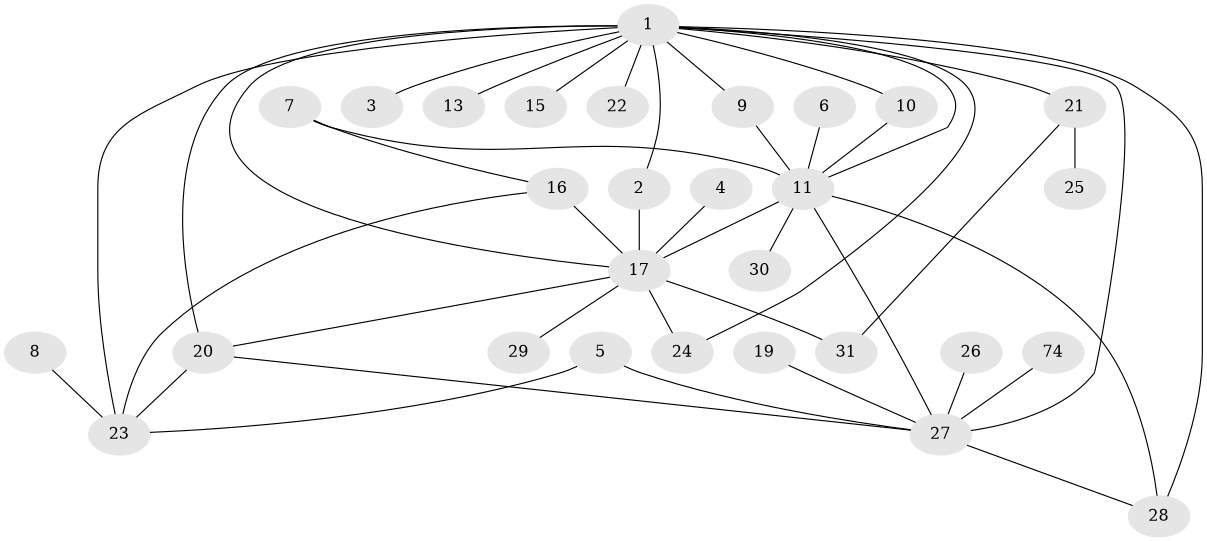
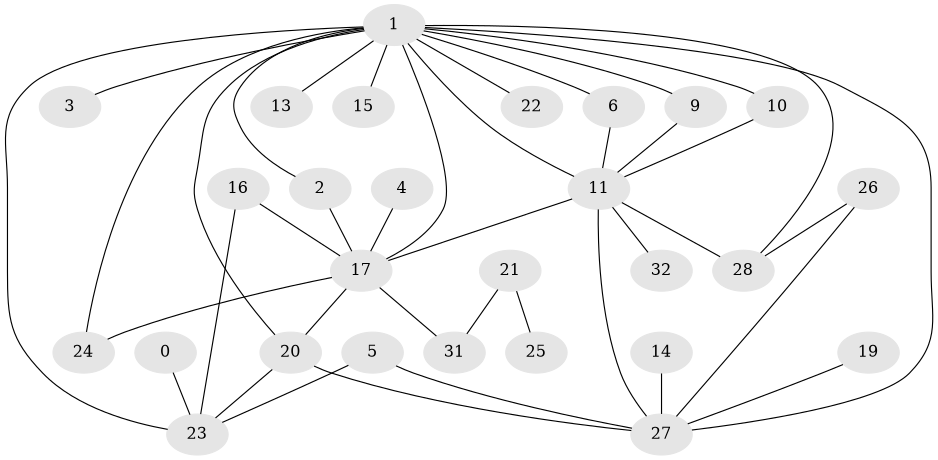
edge "1" -- "21": now "1" -- "6"
node "7": removed
node "30": label "30" -> "32"
node "8": label "8" -> "0"
node "29": removed
node "74": label "74" -> "14"
edge "27" -- "28": now "26" -- "28"
